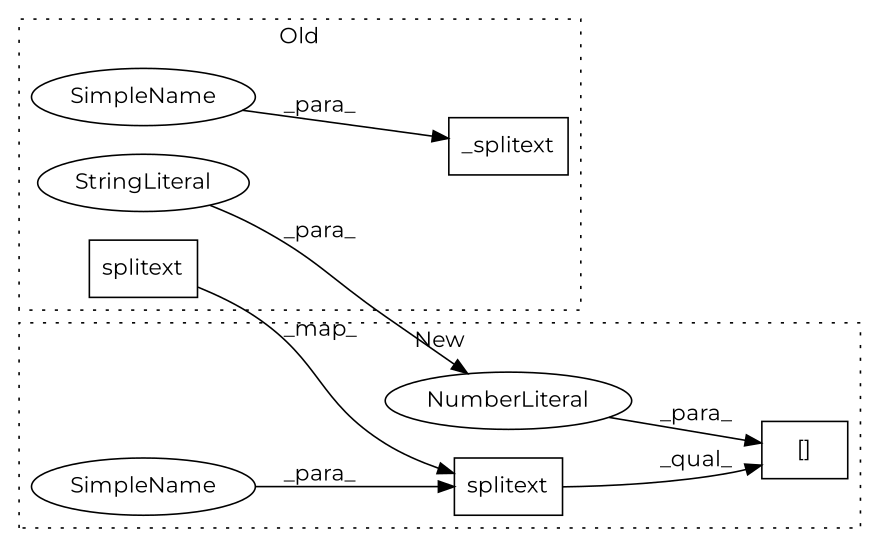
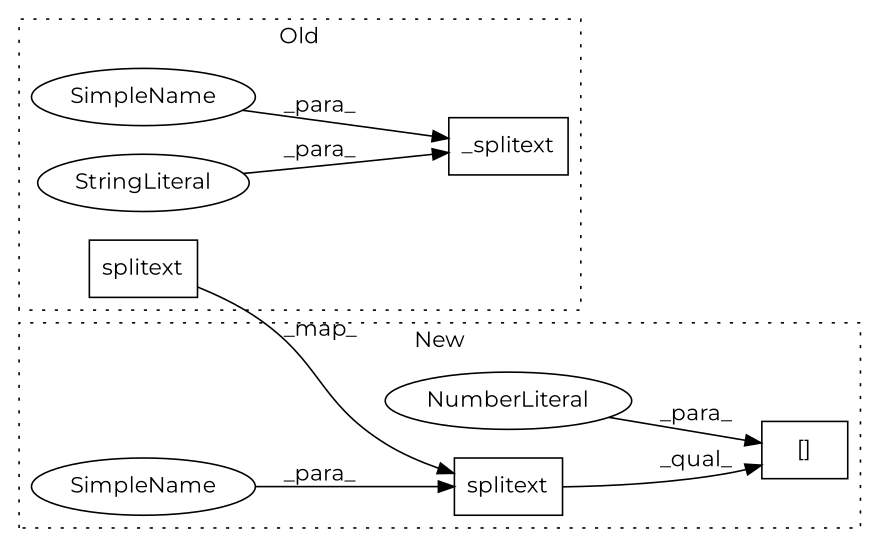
edge "StringLiteral" -> "NumberLiteral": now "StringLiteral" -> "_splitext"
